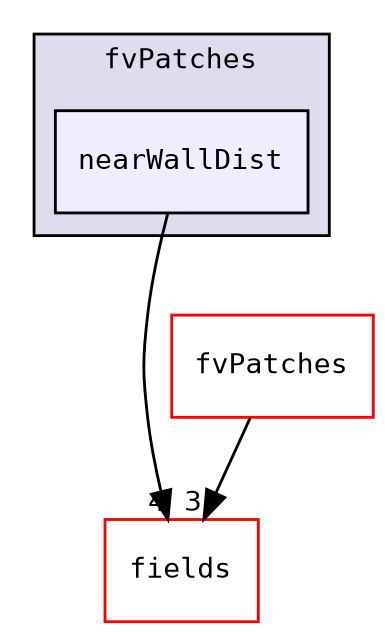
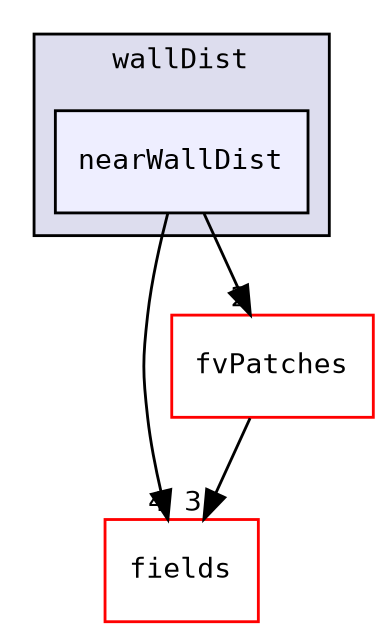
cluster "fvPatches": label "fvPatches" -> "wallDist"
edge "nearWallDist" -> "fvPatches": added
